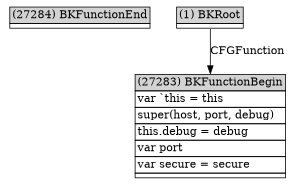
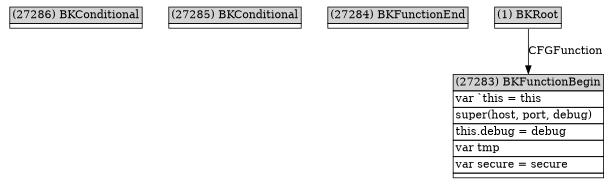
node "(27286) BKConditional": added
node "(27285) BKConditional": added
node "(27283) BKFunctionBegin": text "var port" -> "var tmp"
